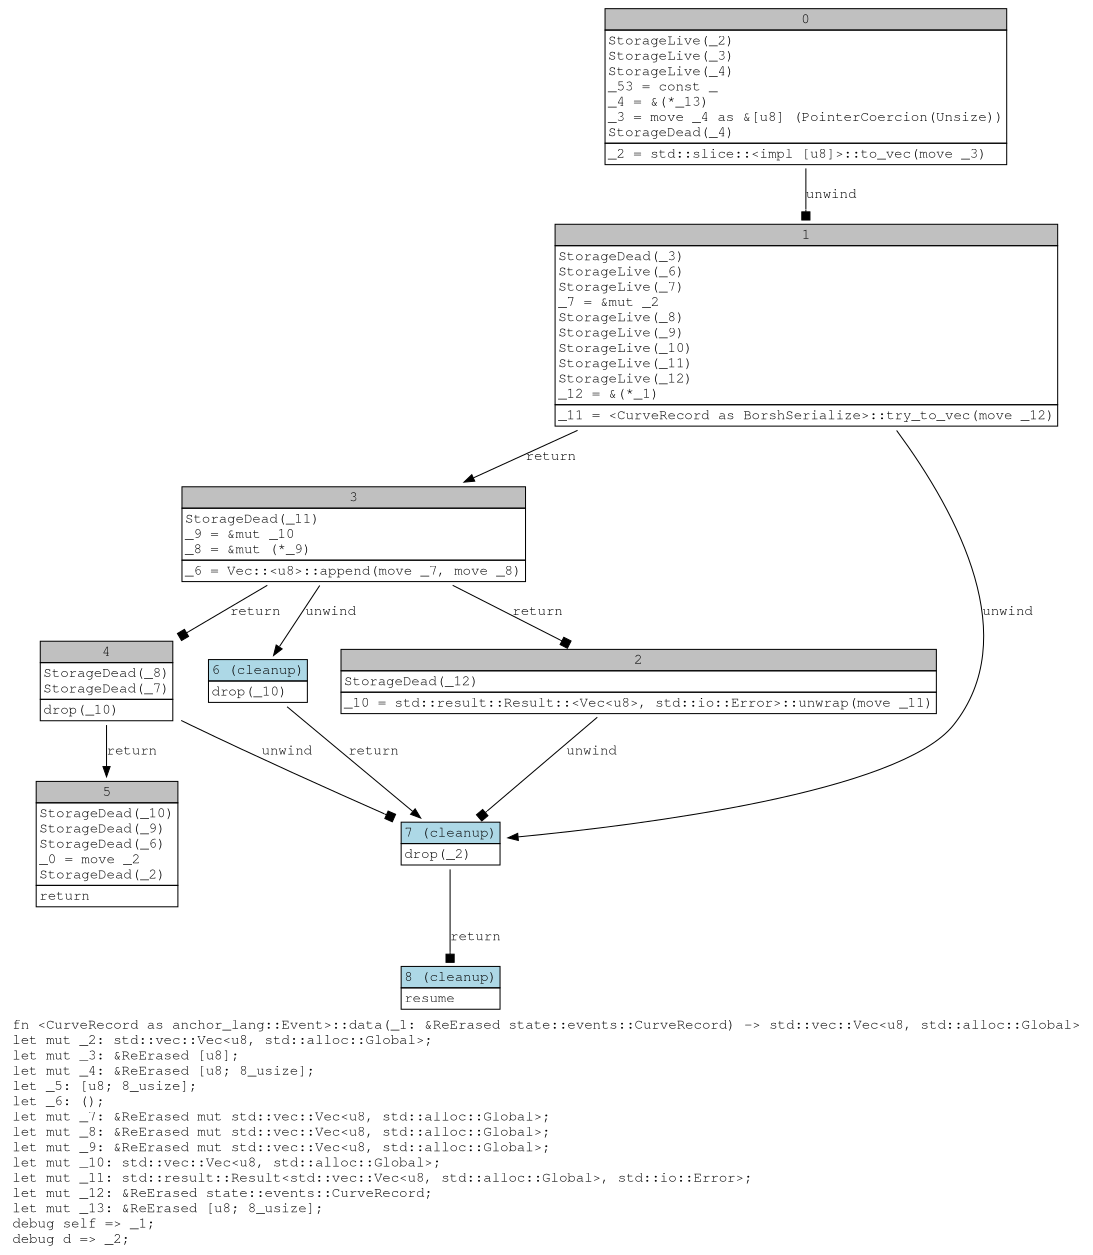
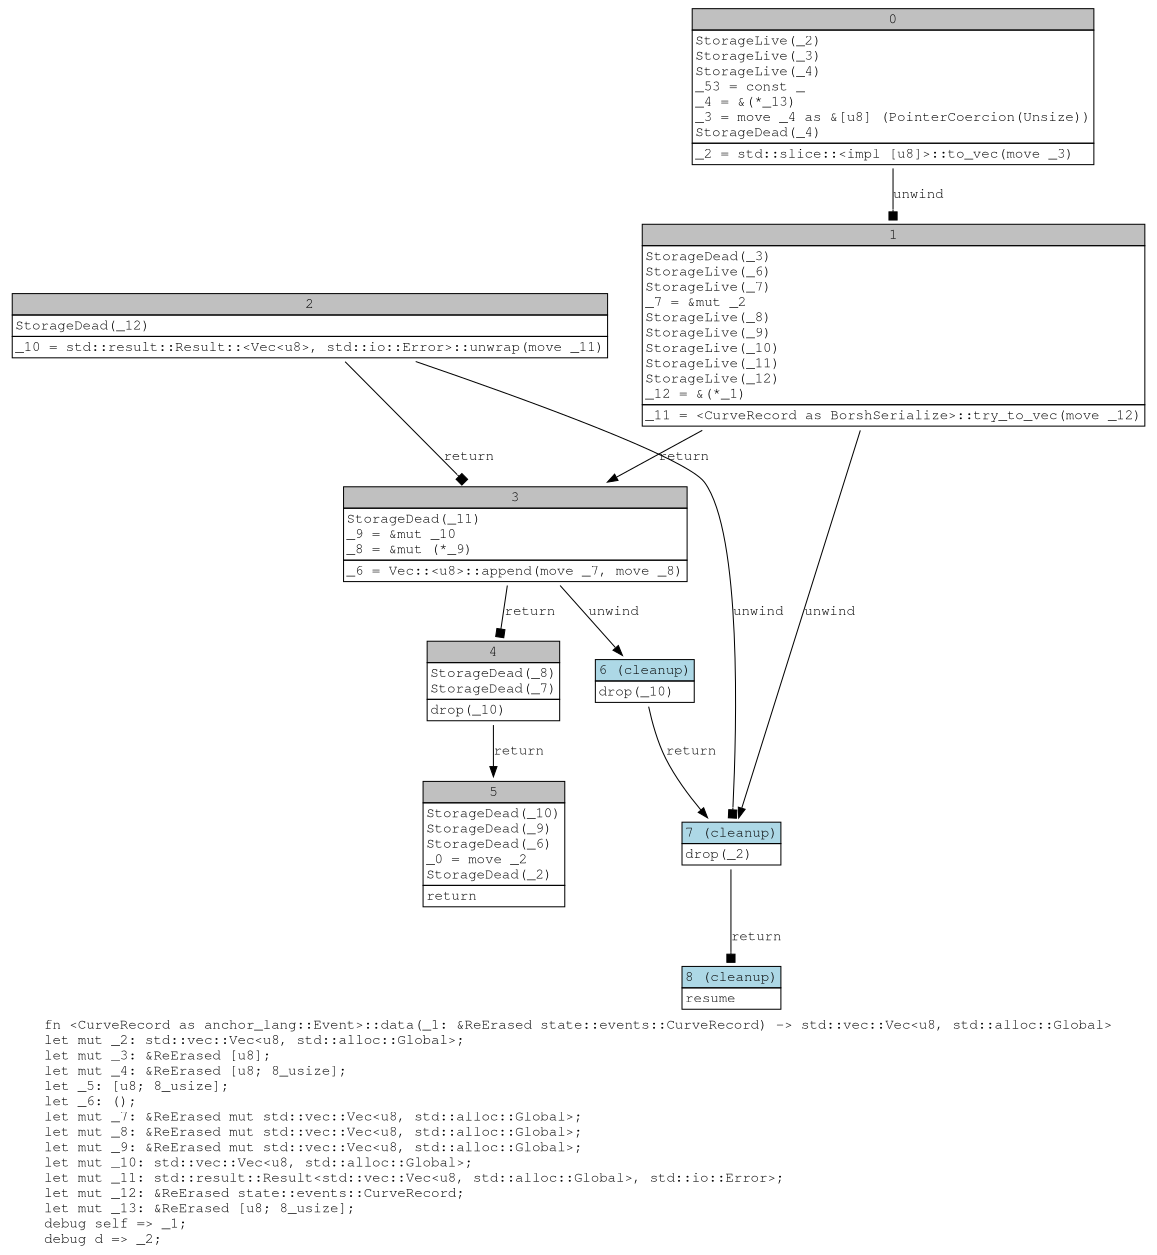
edge "3" -> "2": reversed
edge "4" -> "7 (cleanup)": removed, label "unwind"
